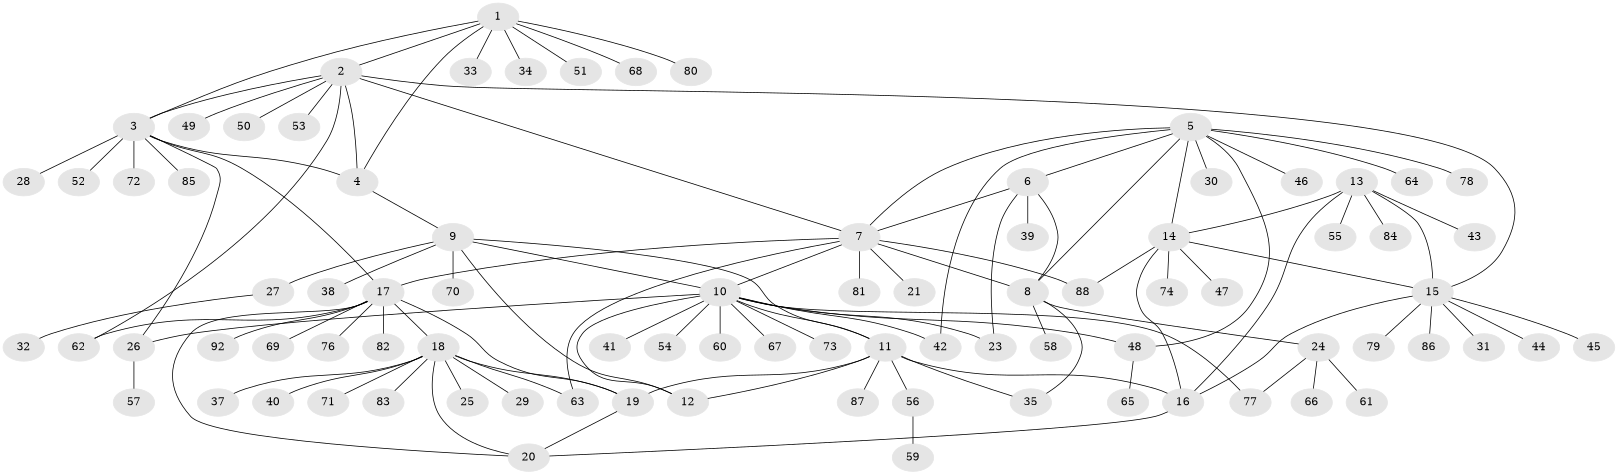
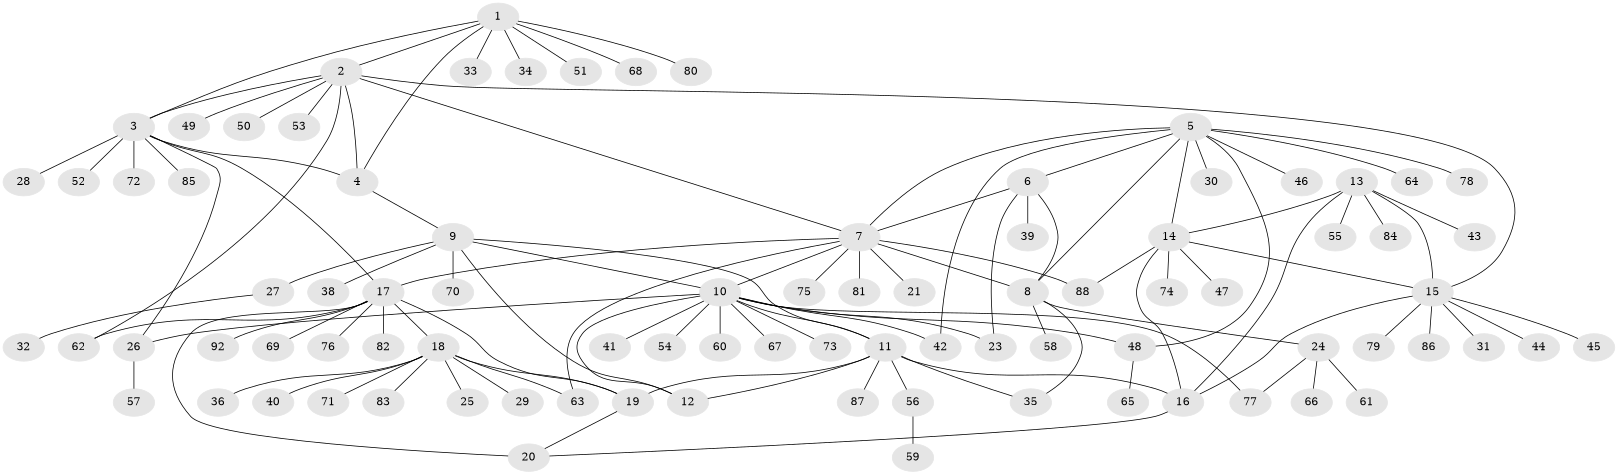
node "75": added
node "37": label "37" -> "36"
edge "18" -- "20": removed
